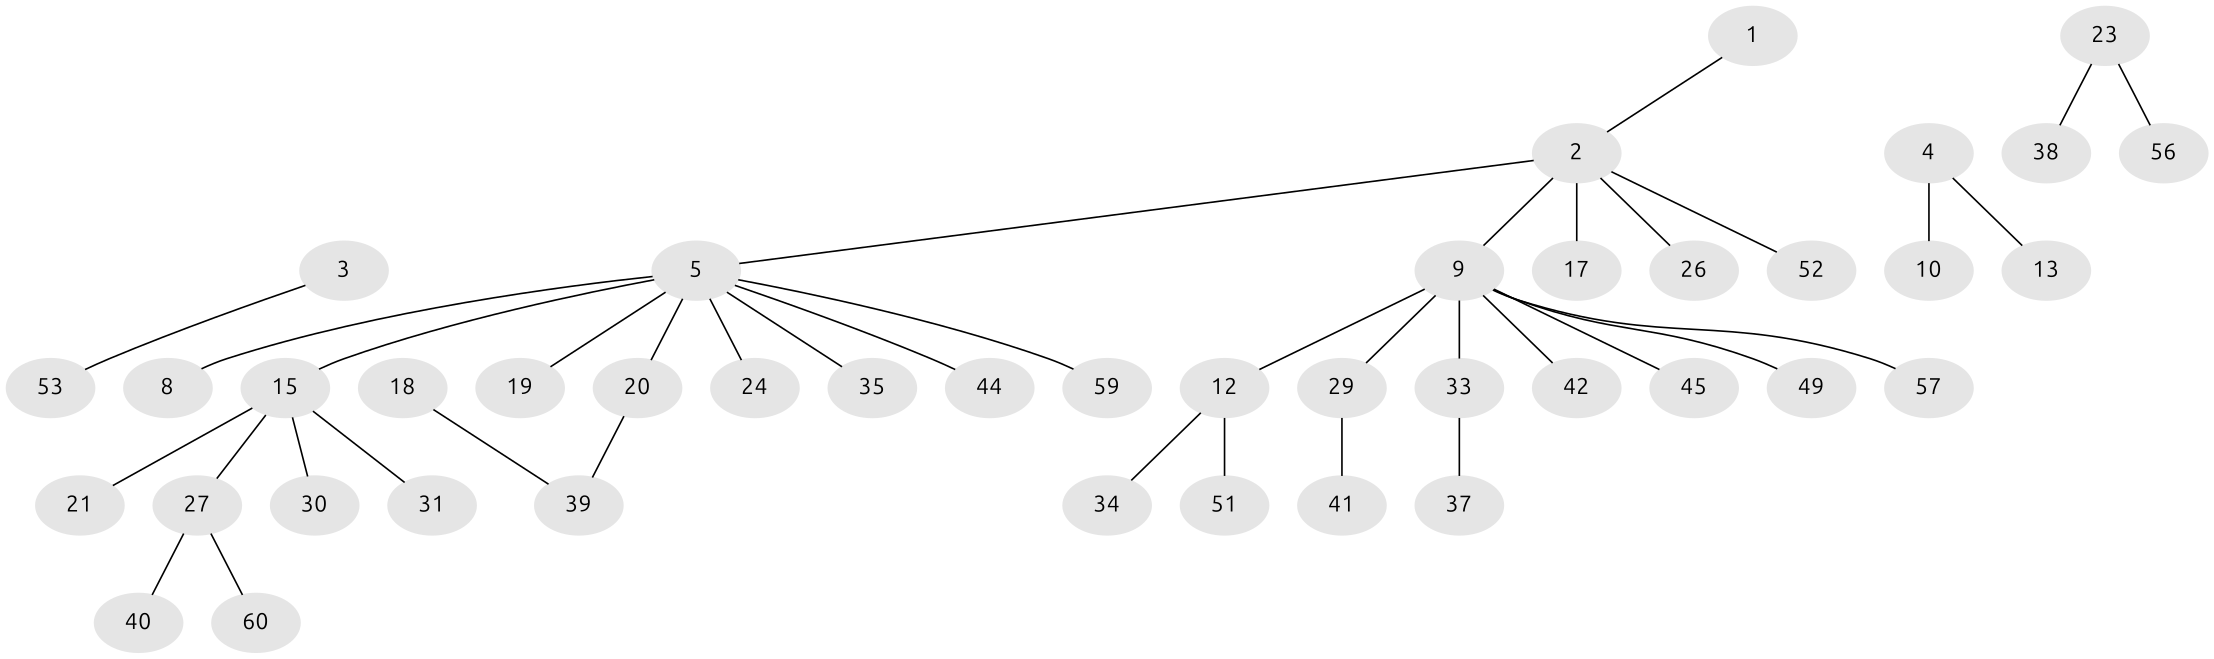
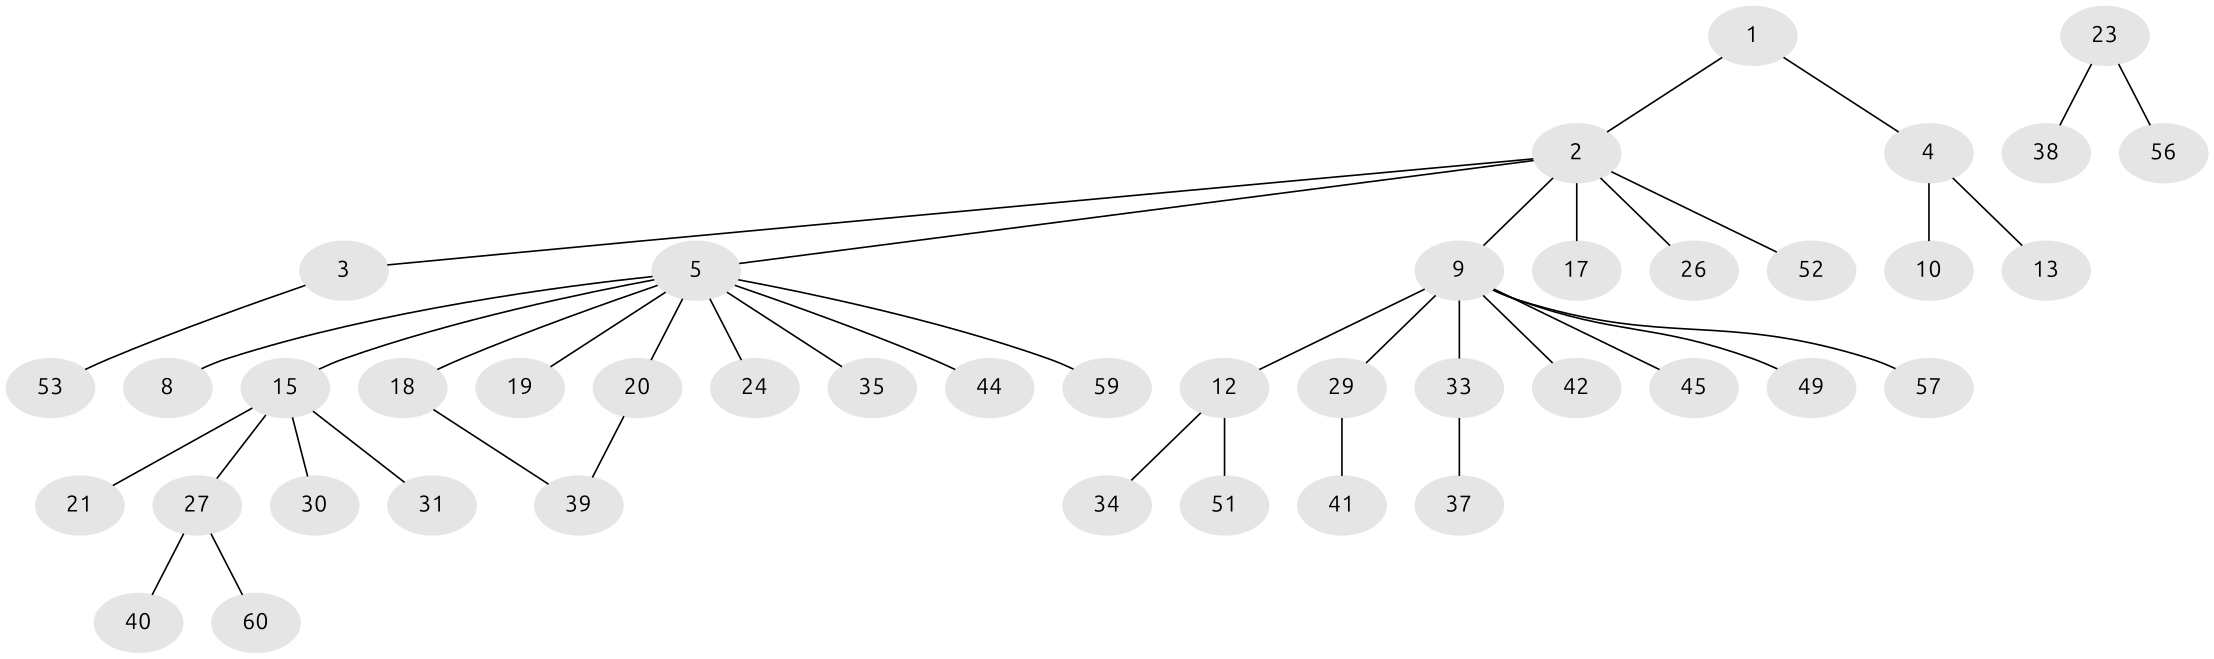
edge "1" -- "4": added
edge "2" -- "3": added
edge "5" -- "18": added
